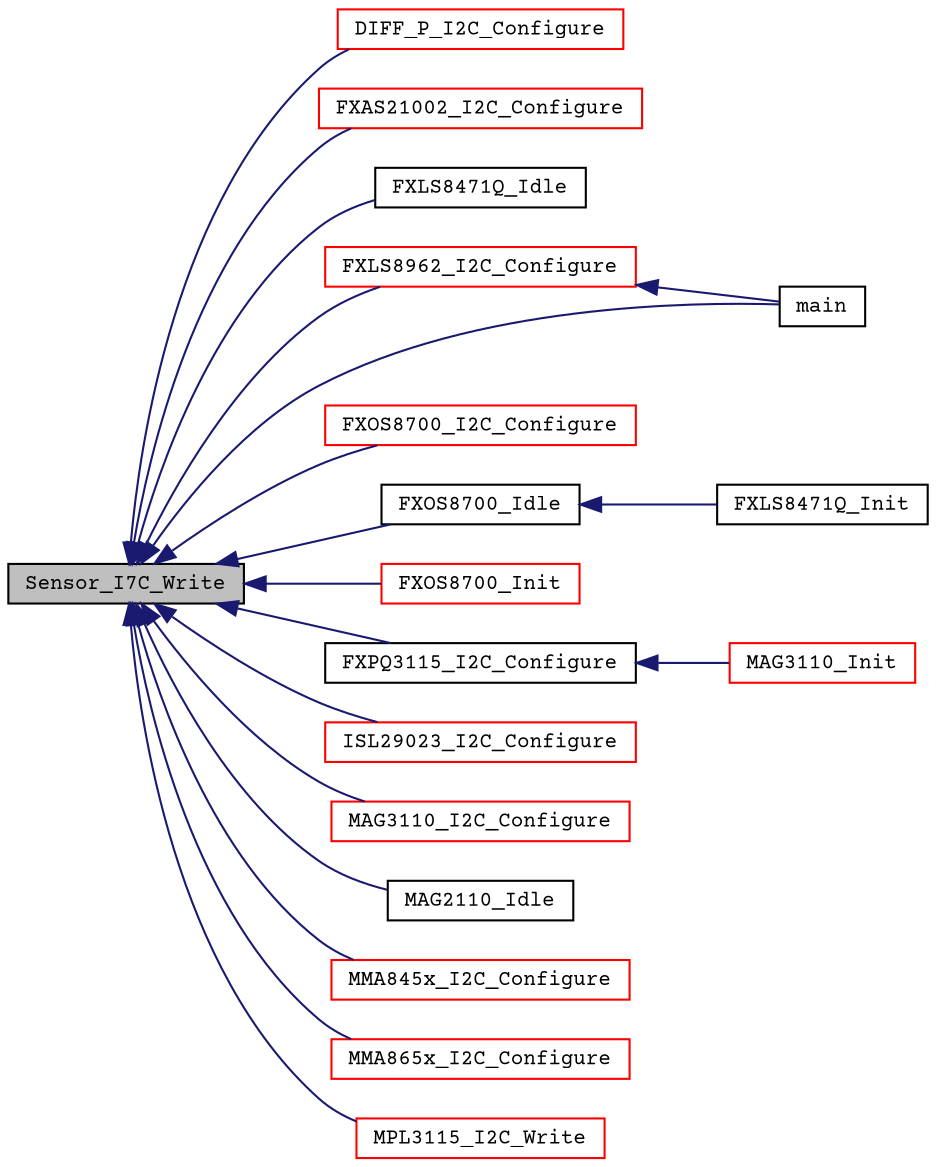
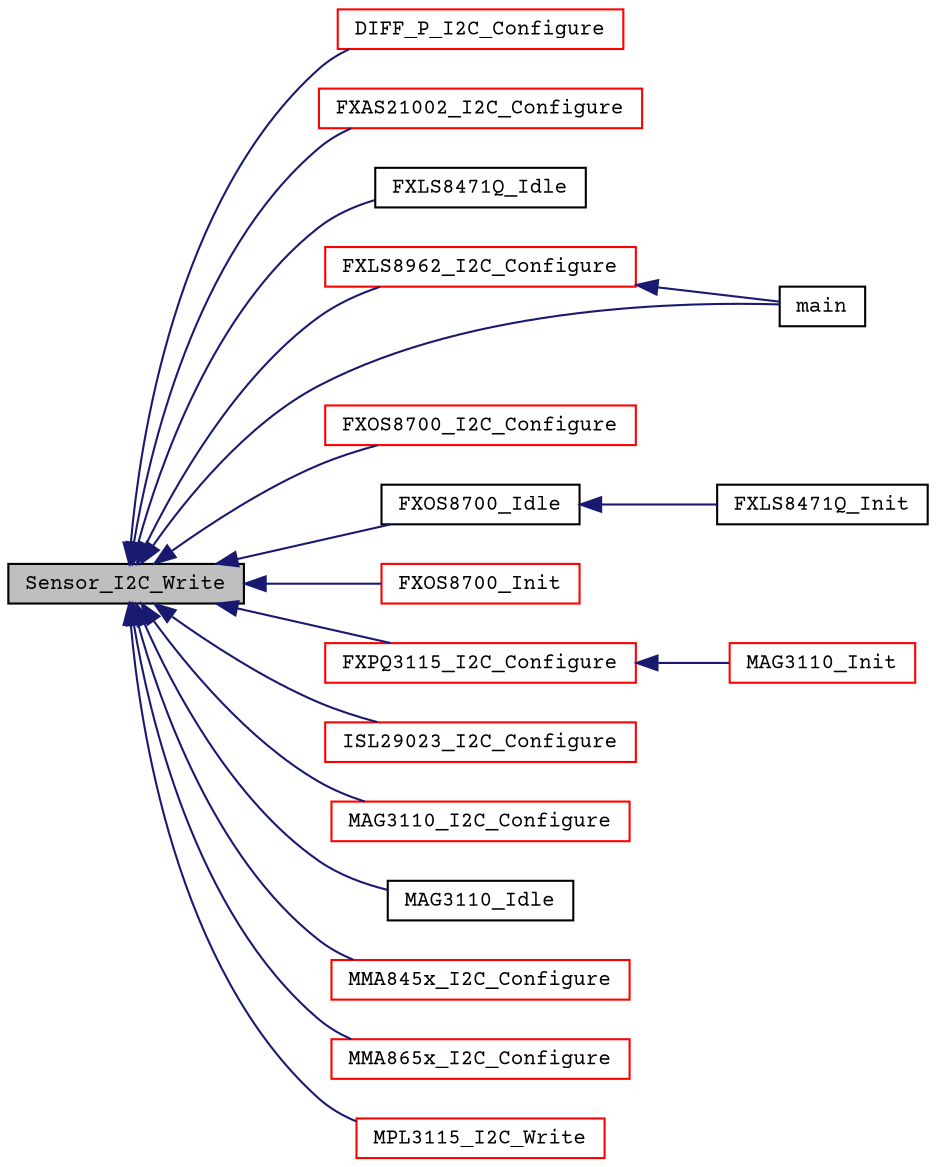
node "Sensor_I7C_Write": label "Sensor_I7C_Write" -> "Sensor_I2C_Write"
node "FXPQ3115_I2C_Configure": color black -> red
node "MAG2110_Idle": label "MAG2110_Idle" -> "MAG3110_Idle"
